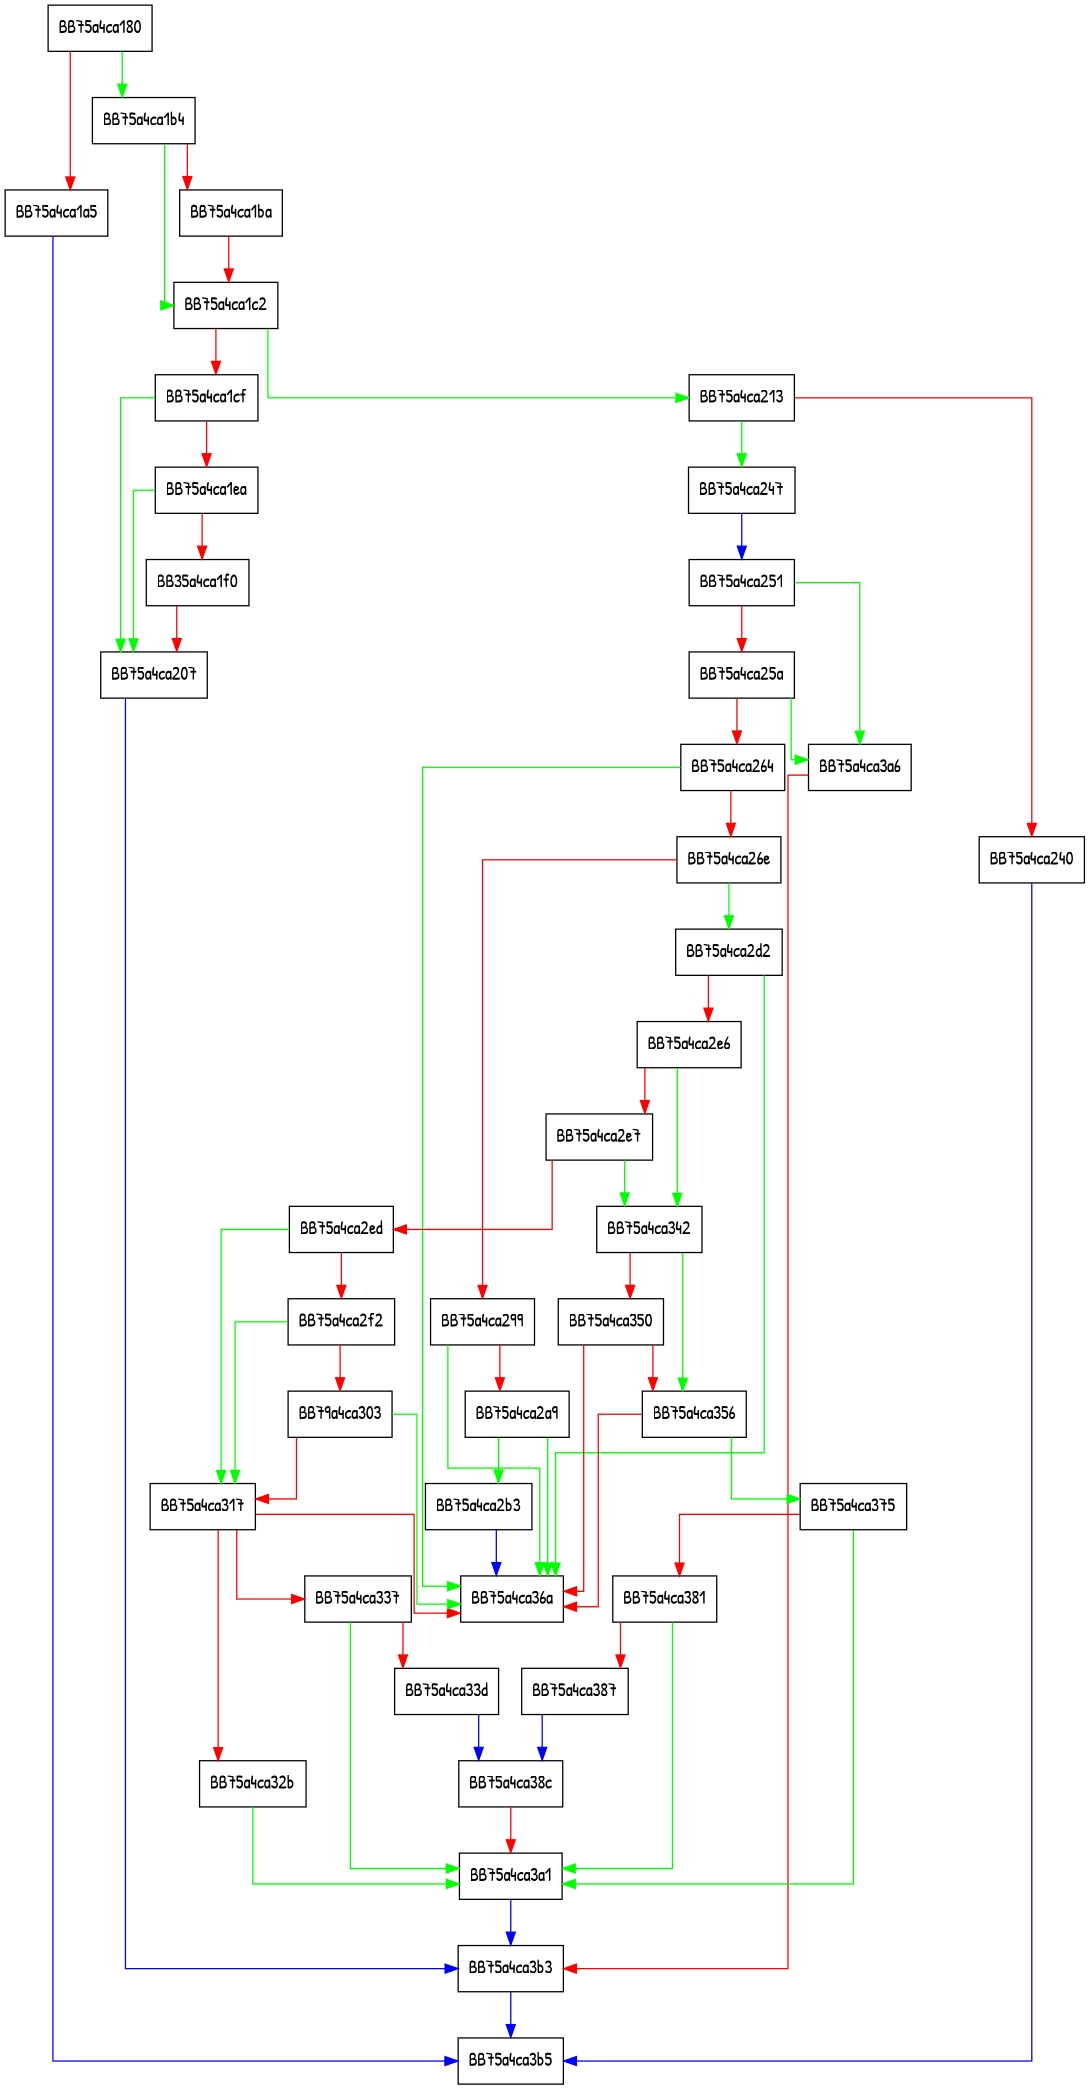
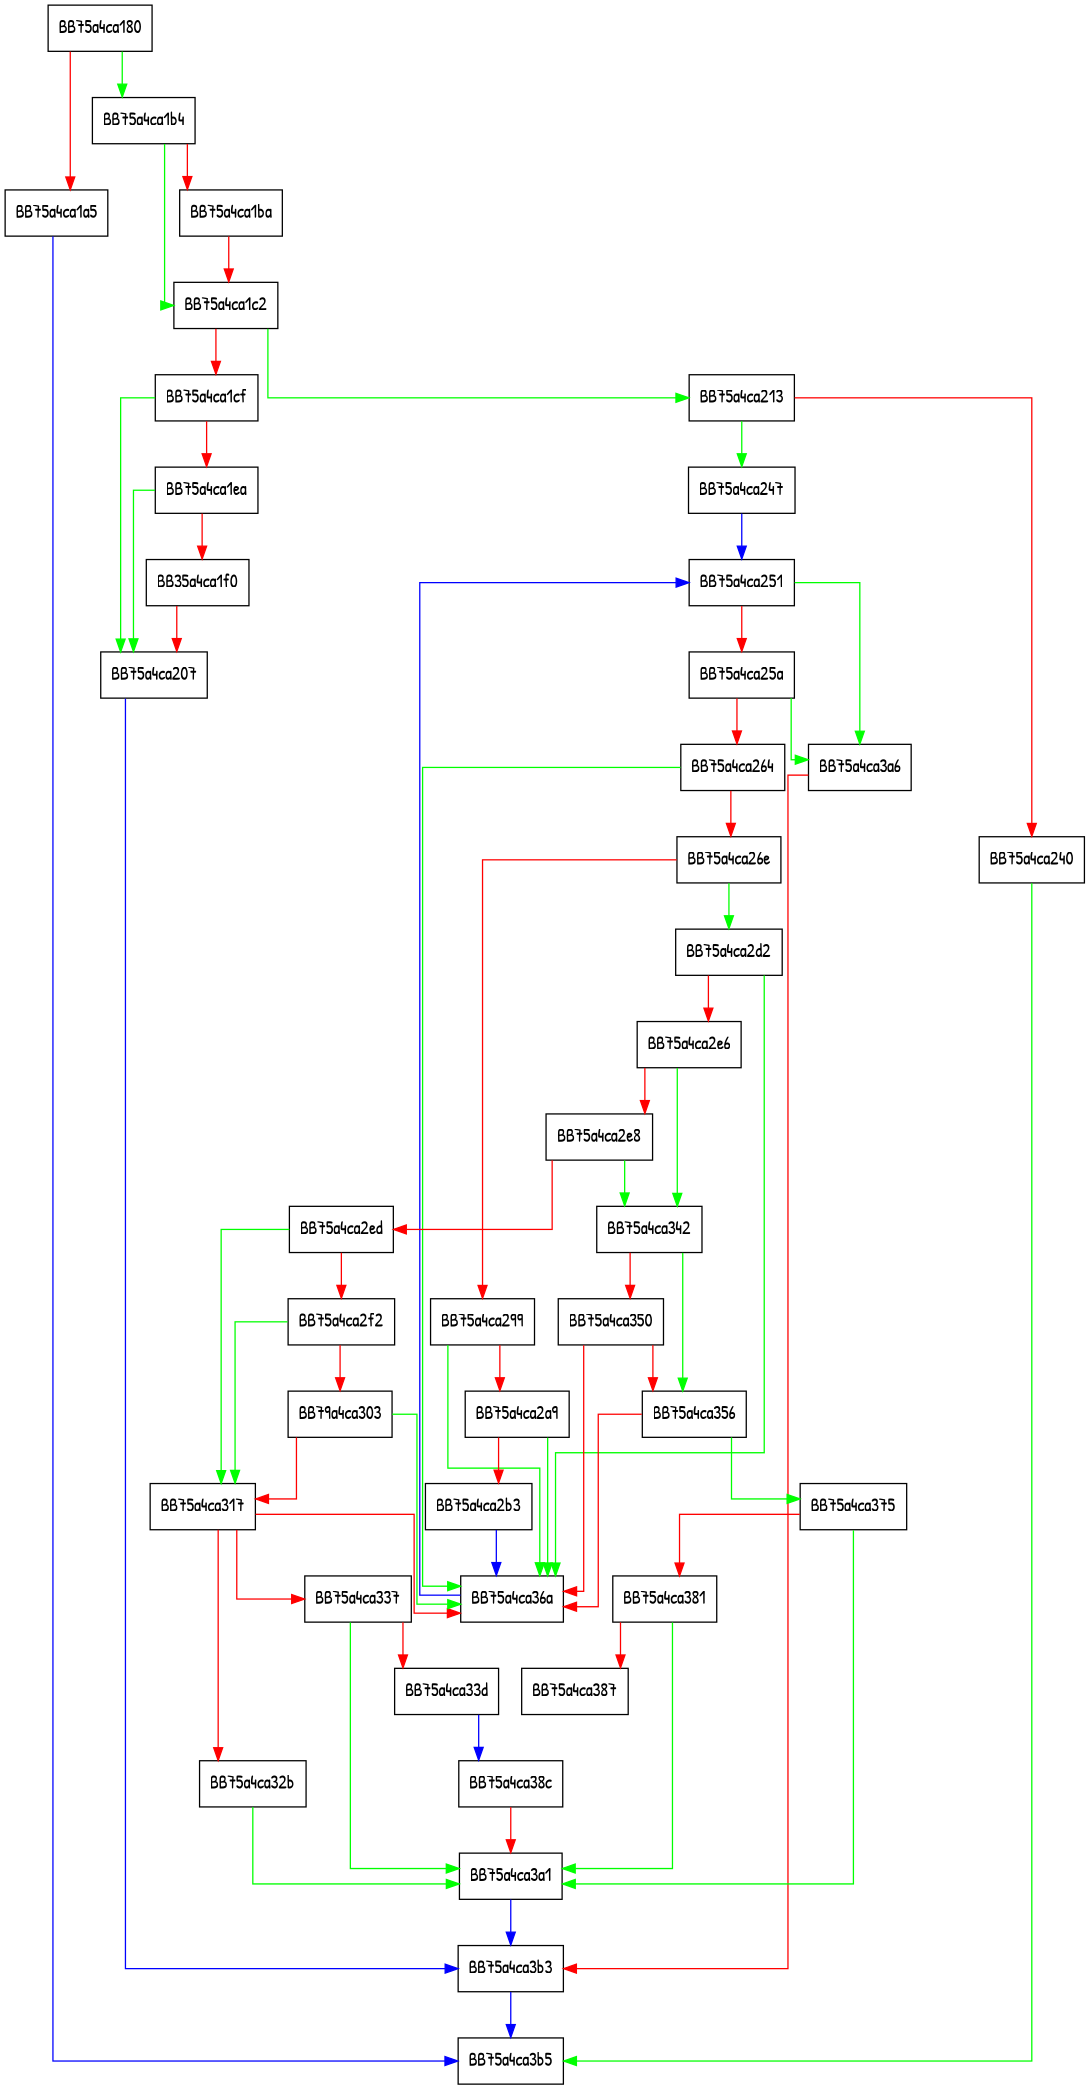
edge "BB75a4ca36a" -> "BB75a4ca251": added
node "BB75a4ca2e7": label "BB75a4ca2e7" -> "BB75a4ca2e8"
edge "BB75a4ca2a9" -> "BB75a4ca2b3": color green -> red
edge "BB75a4ca240" -> "BB75a4ca3b5": color blue -> green
edge "BB75a4ca387" -> "BB75a4ca38c": removed
